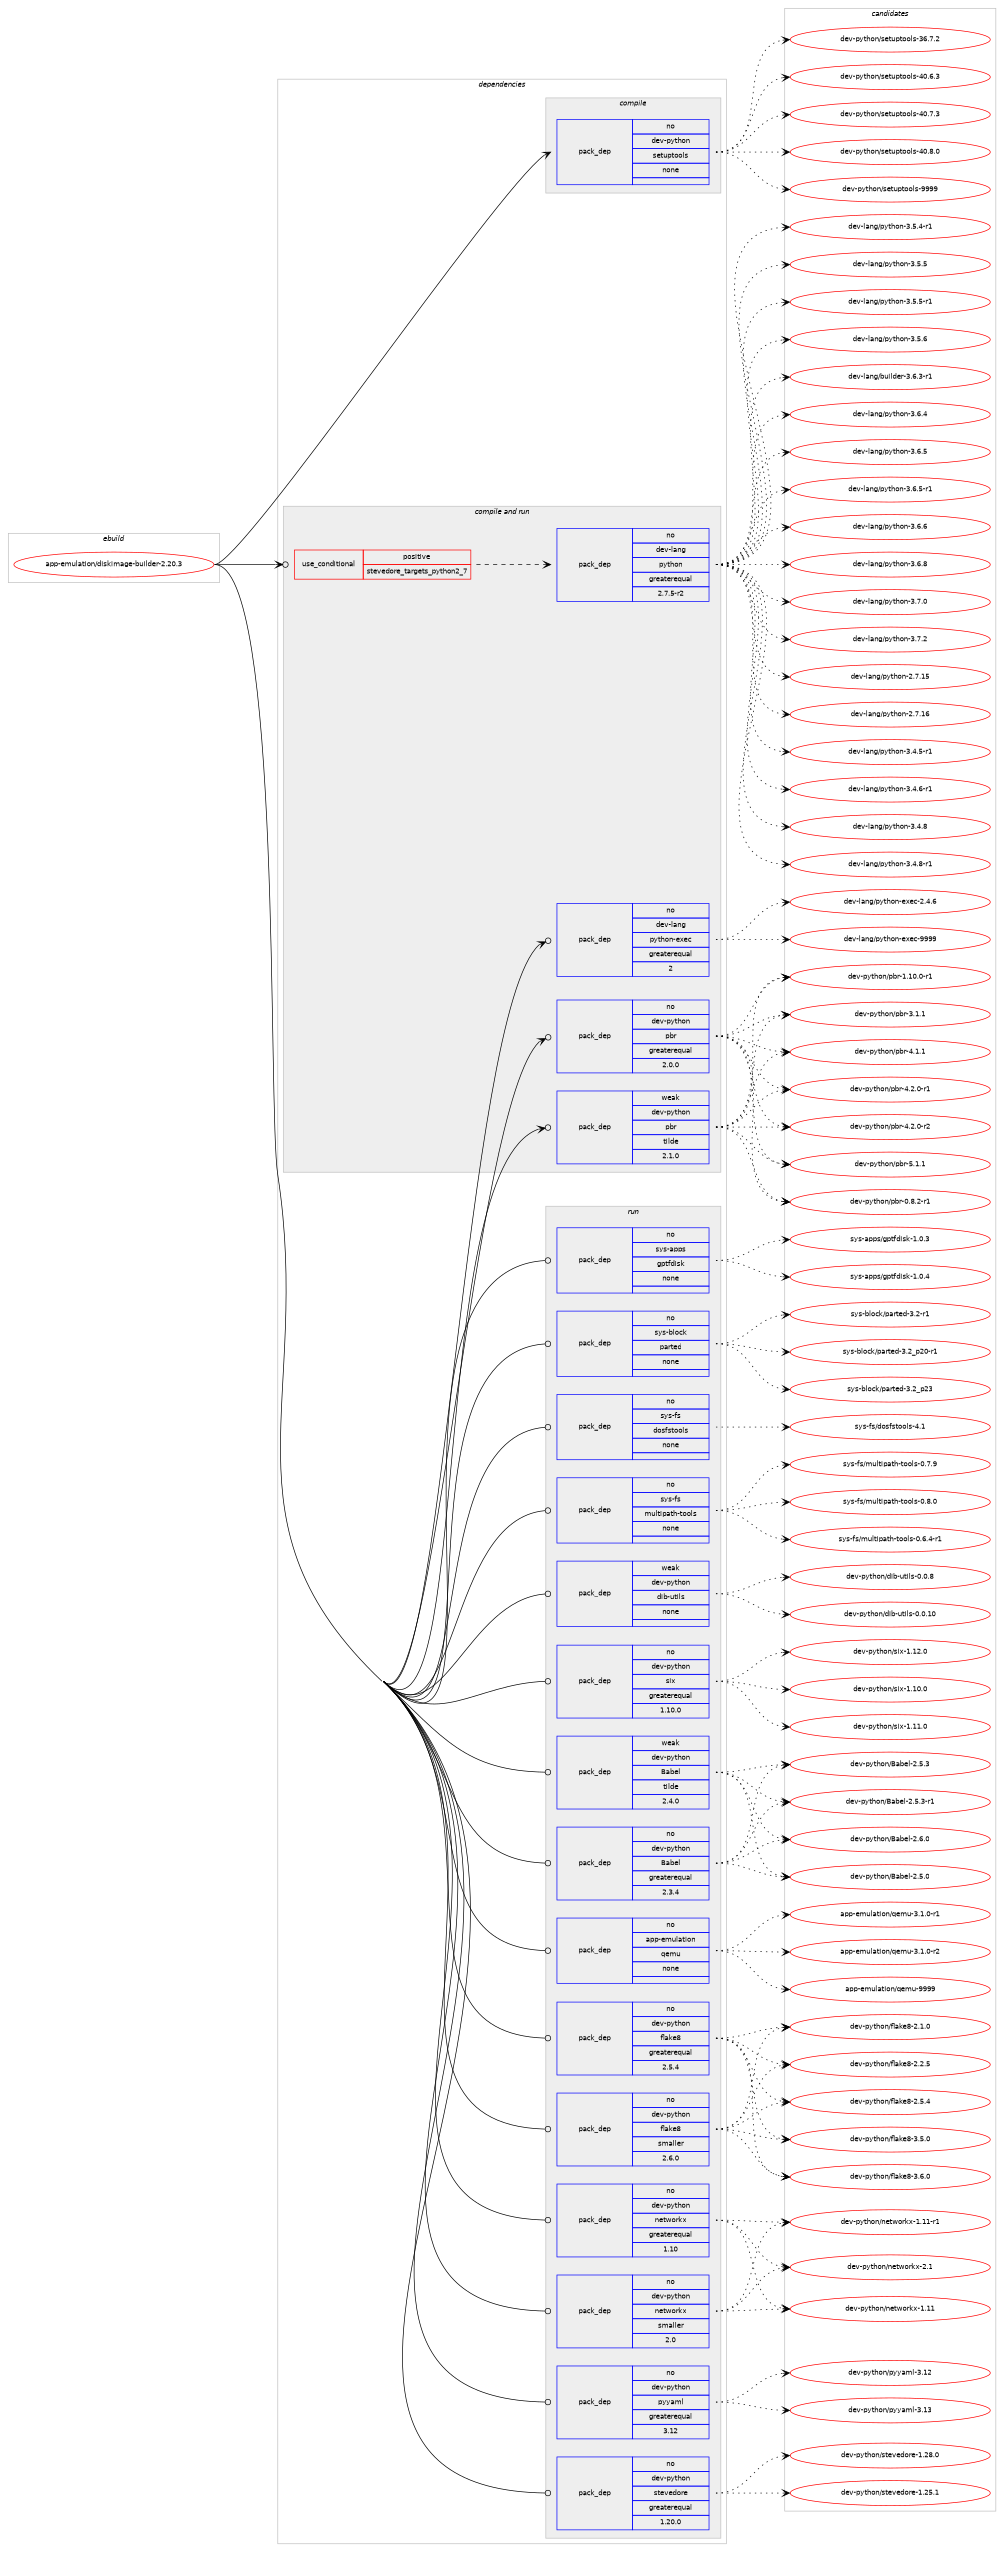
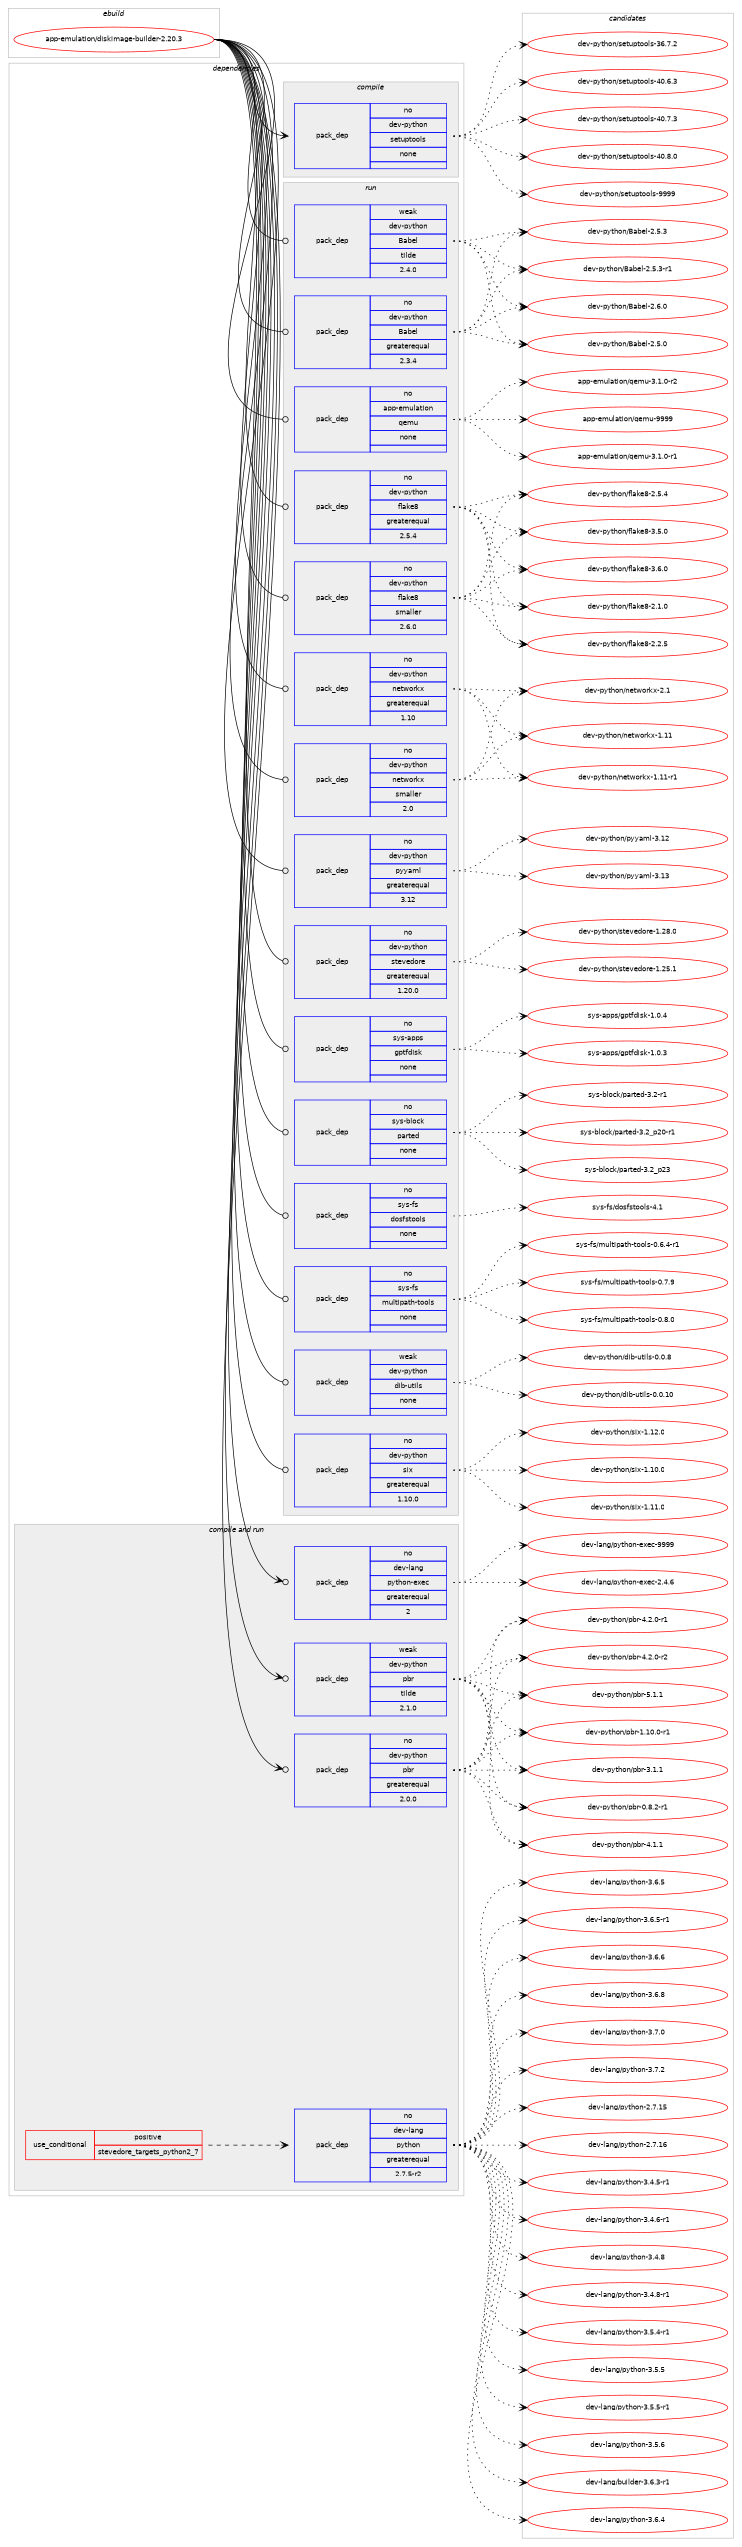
edge "app-emulation/diskimage-builder-2.20.3" -> "use_conditional": removed
